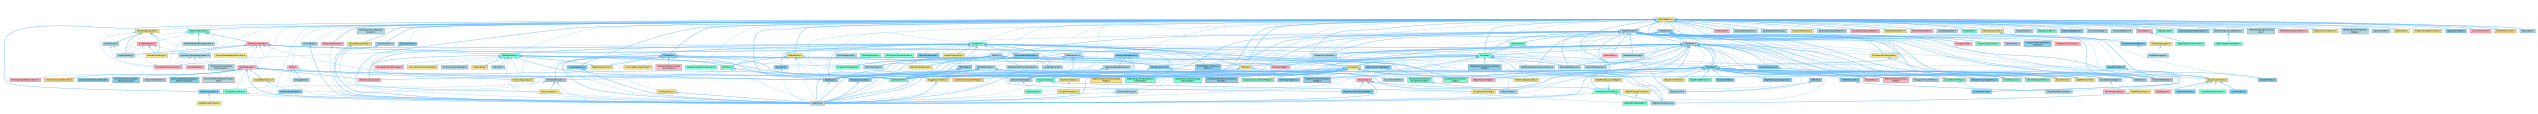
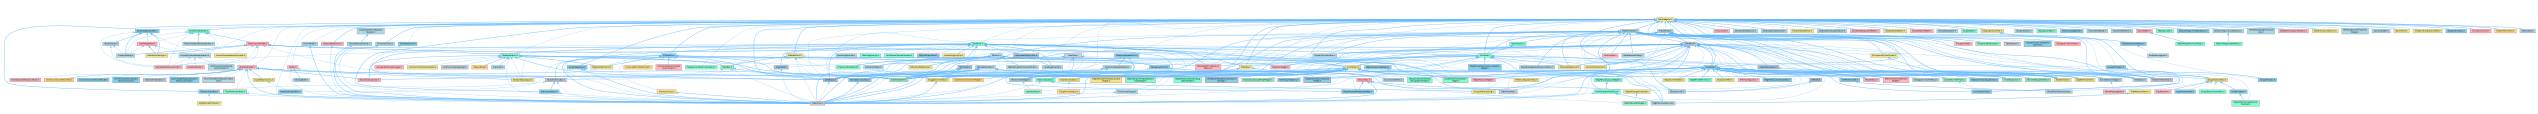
edge "SVirtualKeyboardEntry.h" -> "SlateDelegates.h": now "SVirtualKeyboardEntry.h" -> "IDisplayClusterConfigurator TreeItem.h"
node "DetailCategoryBuilder.h": fillcolor khaki -> skyblue
node "SVirtualKeyboardEntry.h": fillcolor khaki -> lightblue
node "SAudioSpectrogram.h": removed
edge "SListView.h" -> "STableRow.h": now "SListView.h" -> "SOutlinerView.h"
node "SMenuAnchor.h": label "SMenuAnchor.h" -> "ViewTree.h"
edge "DetailWidgetRow.h" -> "GameModeInfoCustomizer.h": now "DetailWidgetRow.h" -> "DetailCategoryBuilder.h"
edge "PerlinNoiseChannelDetails Customization.h" -> "DetailLayoutBuilder.h": now "DetailTreeNode.h" -> "DetailLayoutBuilder.h"
node "SSkinWeightProfileImport Options.h": fillcolor skyblue -> lightpink
node "SFilterableObjectList.h": fillcolor lightblue -> khaki
node "SAnimAttributeView.h": fillcolor lightblue -> khaki
node "SRigVMNodeLayoutWidget.h": fillcolor khaki -> aquamarine
node "SAdvancedFilter.h": fillcolor skyblue -> khaki
node "SFilterConfigurator.h": added
edge "SCurveEditorTree.h" -> "STreeView.h": added
edge "SRigVMNodeLayoutWidget.h" -> "SInlineEditableTextBlock.h": reversed
edge "STableTreeView.h" -> "SBlueprintEditorSelected DebugObjectWidget.h": now "STableTreeView.h" -> "SComboBox.h"
node "SVectorInputBox.h": fillcolor khaki -> skyblue
node "SRigVMEditorGraphExplorer TreeView.h": added
